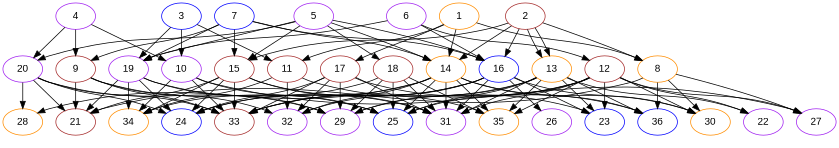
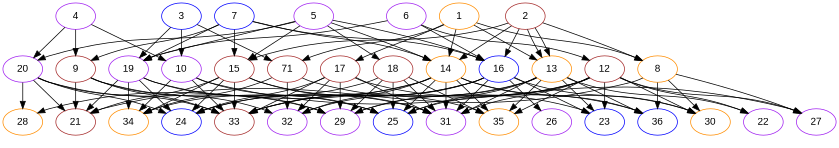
edge "1" -> "13": added
node "11": label "11" -> "71"
